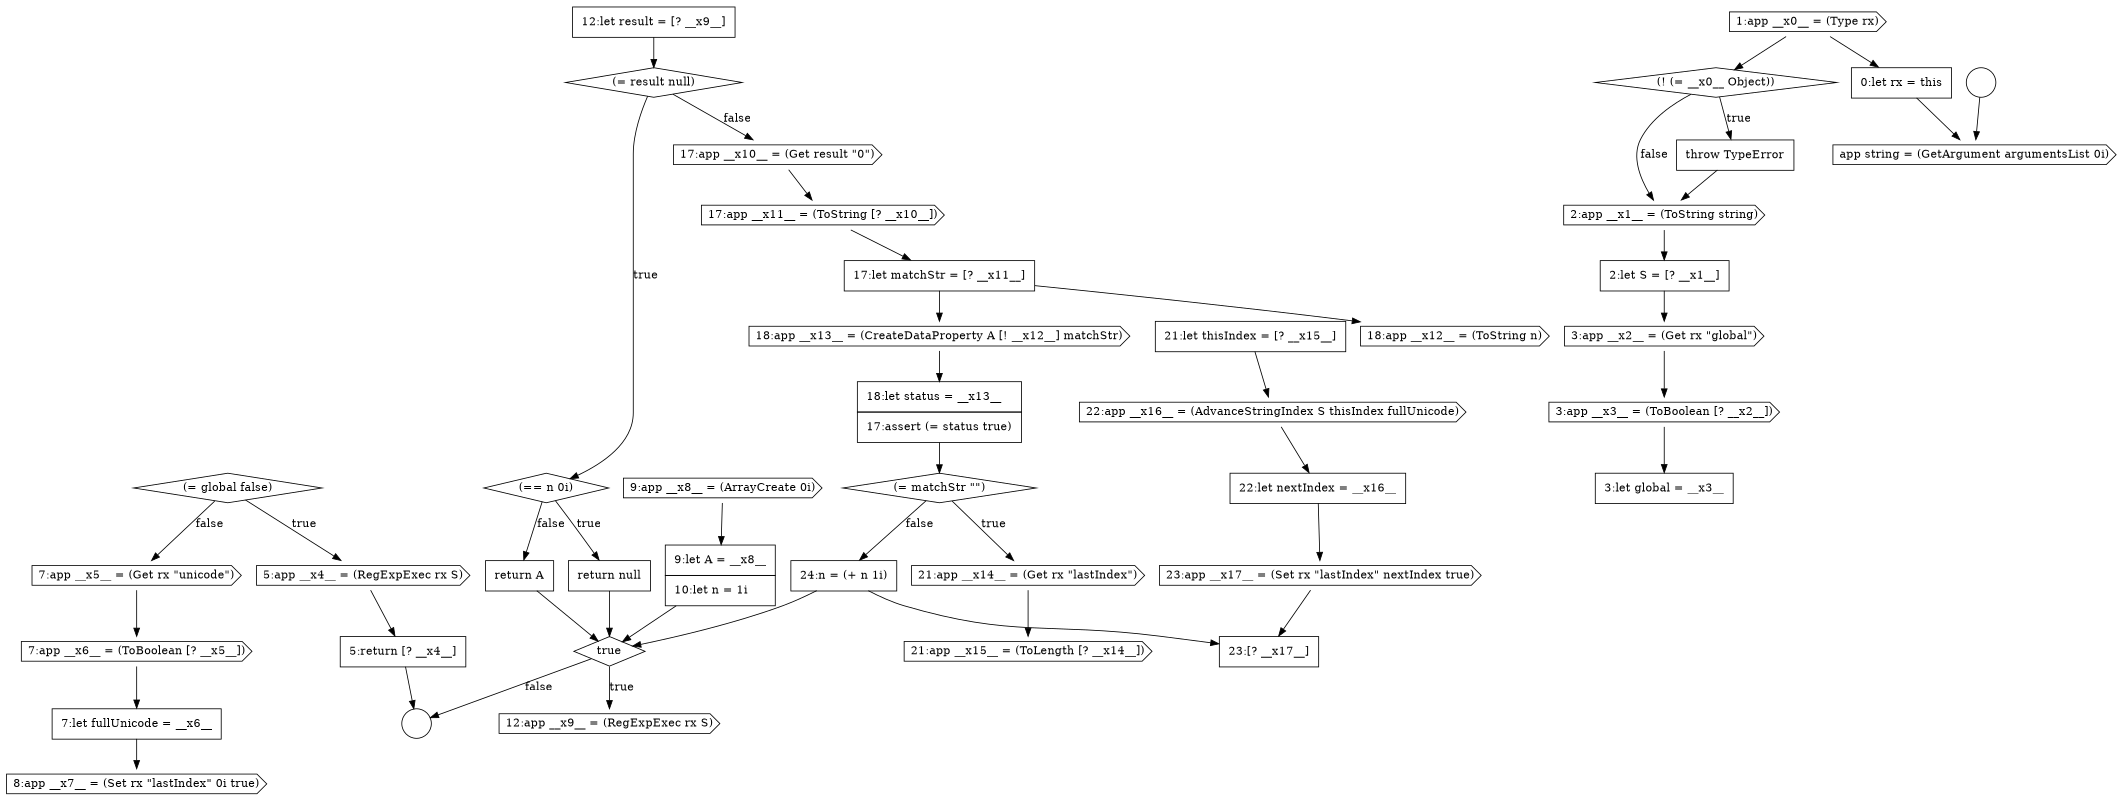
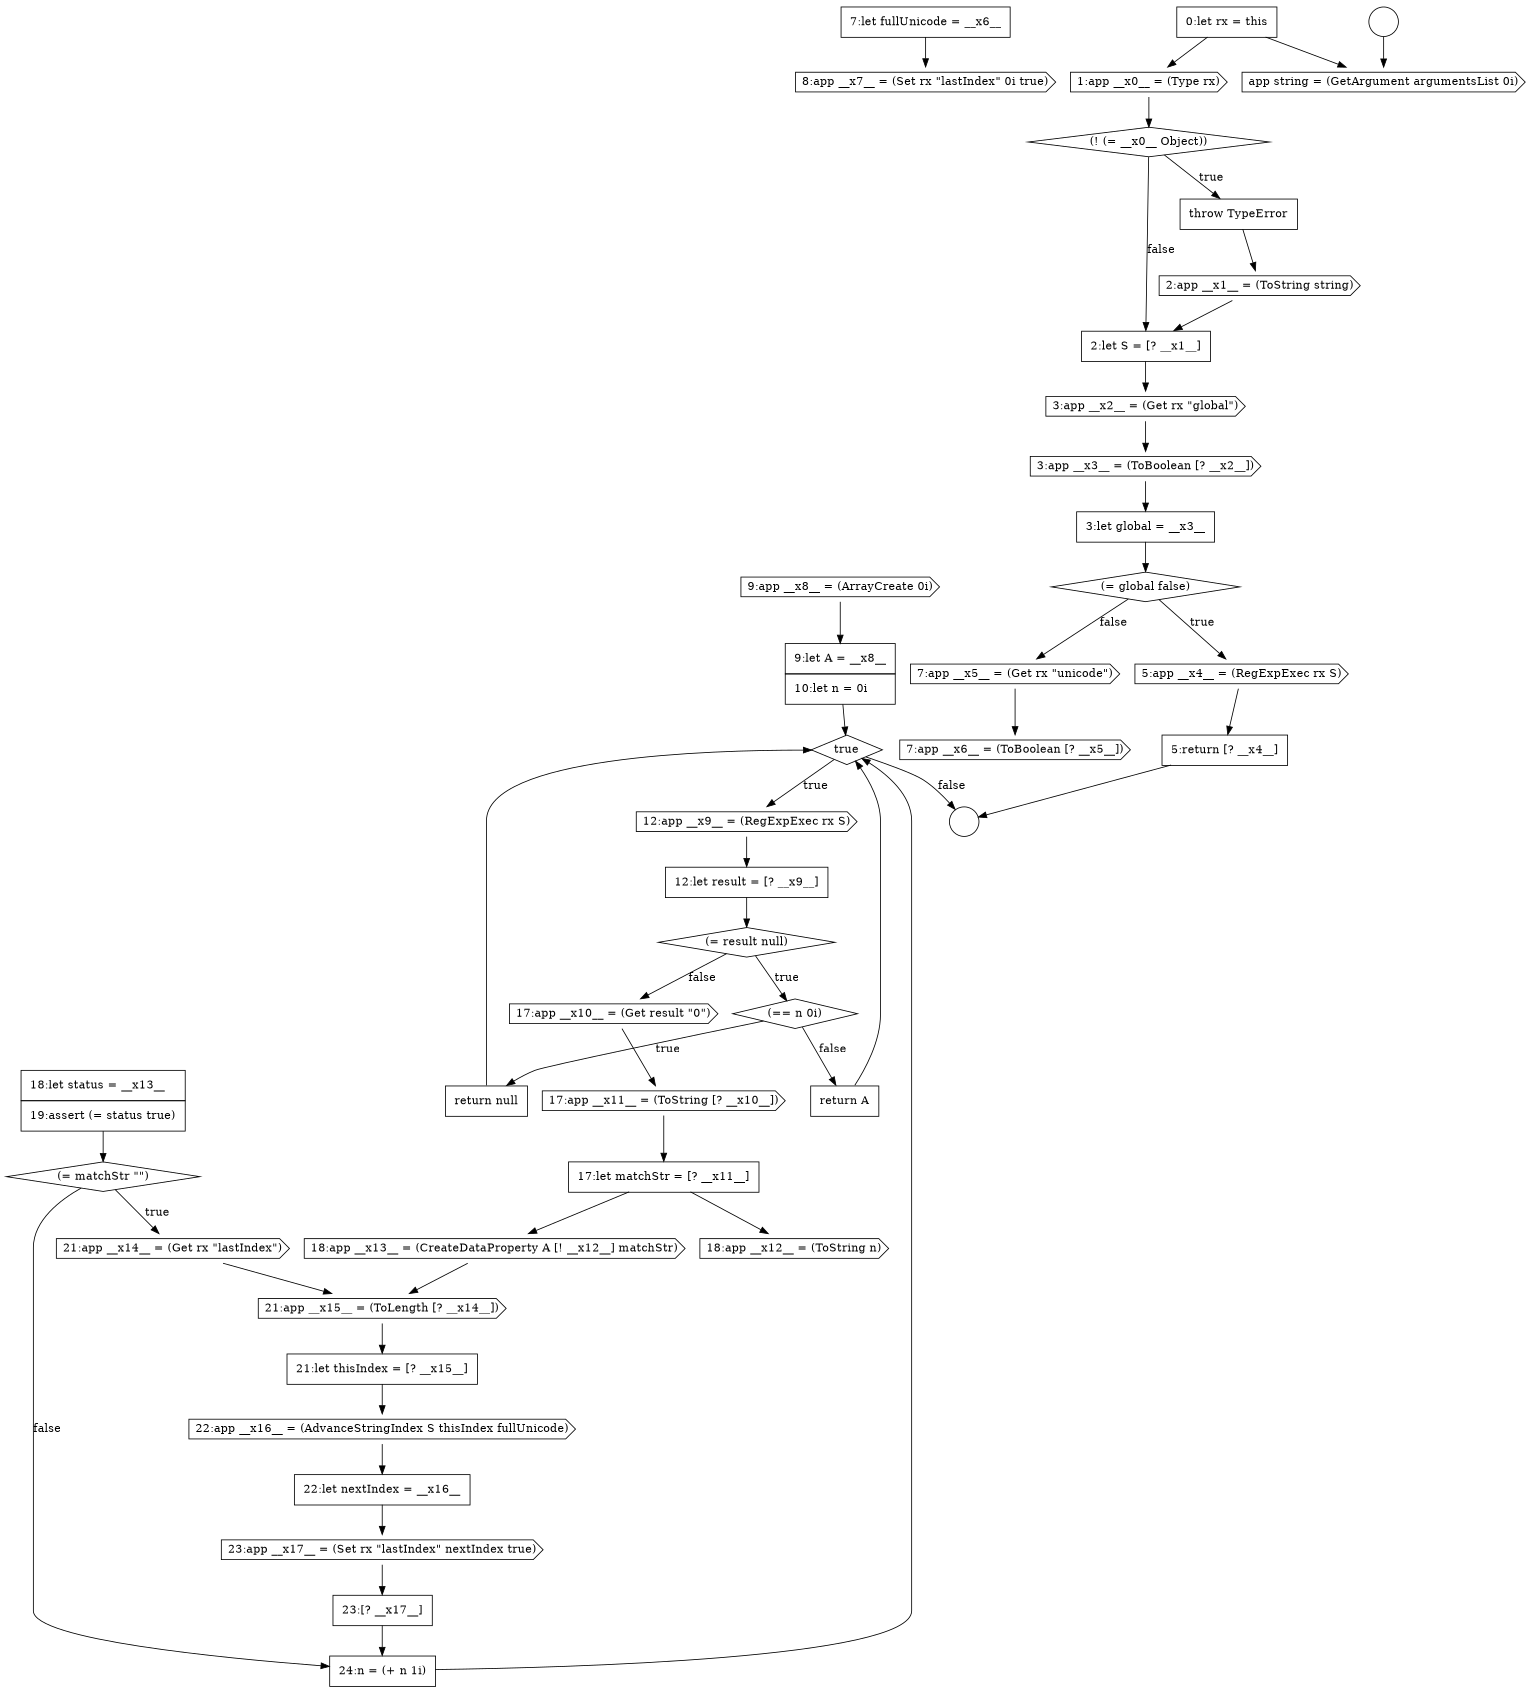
edge "1:app __x0__ = (Type rx)" -> "0:let rx = this": reversed
edge "(! (= __x0__ Object))" -> "2:app __x1__ = (ToString string)": now "(! (= __x0__ Object))" -> "2:let S = [? __x1__]"
edge "18:app __x13__ = (CreateDataProperty A [! __x12__] matchStr)" -> "18:let status = __x13__": now "18:app __x13__ = (CreateDataProperty A [! __x12__] matchStr)" -> "21:app __x15__ = (ToLength [? __x14__])"
node "18:let status = __x13__": text "17:assert (= status true)" -> "19:assert (= status true)"
edge "3:let global = __x3__" -> "(= global false)": added
node "9:let A = __x8__": text "10:let n = 1i" -> "10:let n = 0i"
edge "24:n = (+ n 1i)" -> "23:[? __x17__]": reversed
edge "7:app __x6__ = (ToBoolean [? __x5__])" -> "7:let fullUnicode = __x6__": removed
edge "12:app __x9__ = (RegExpExec rx S)" -> "12:let result = [? __x9__]": added
edge "21:app __x15__ = (ToLength [? __x14__])" -> "21:let thisIndex = [? __x15__]": added
